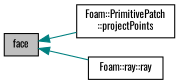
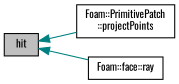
node "face": label "face" -> "hit"
node "Foam::ray::ray": label "Foam::ray::ray" -> "Foam::face::ray"
